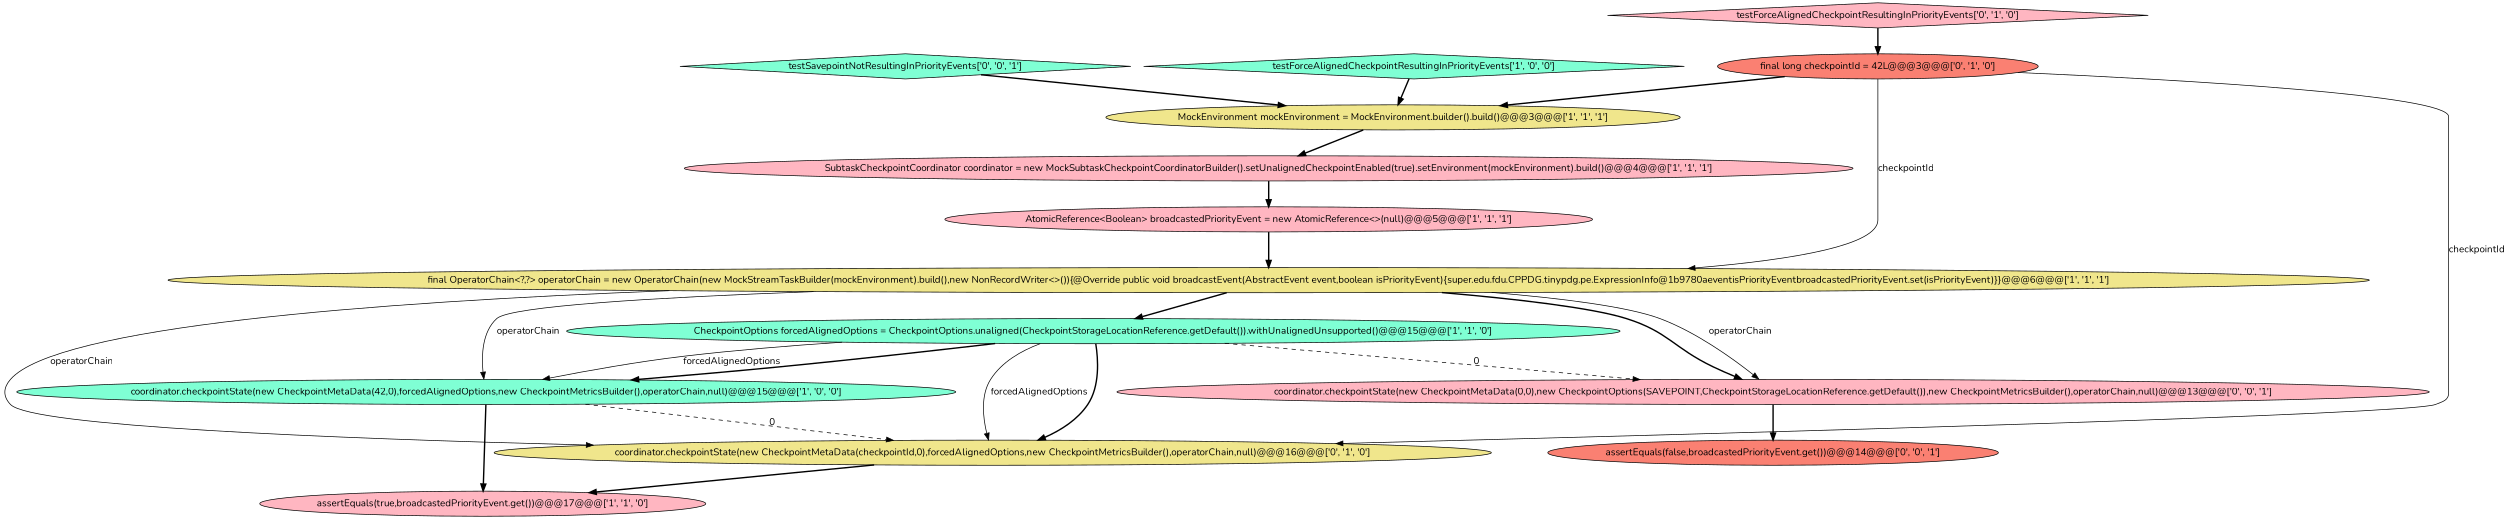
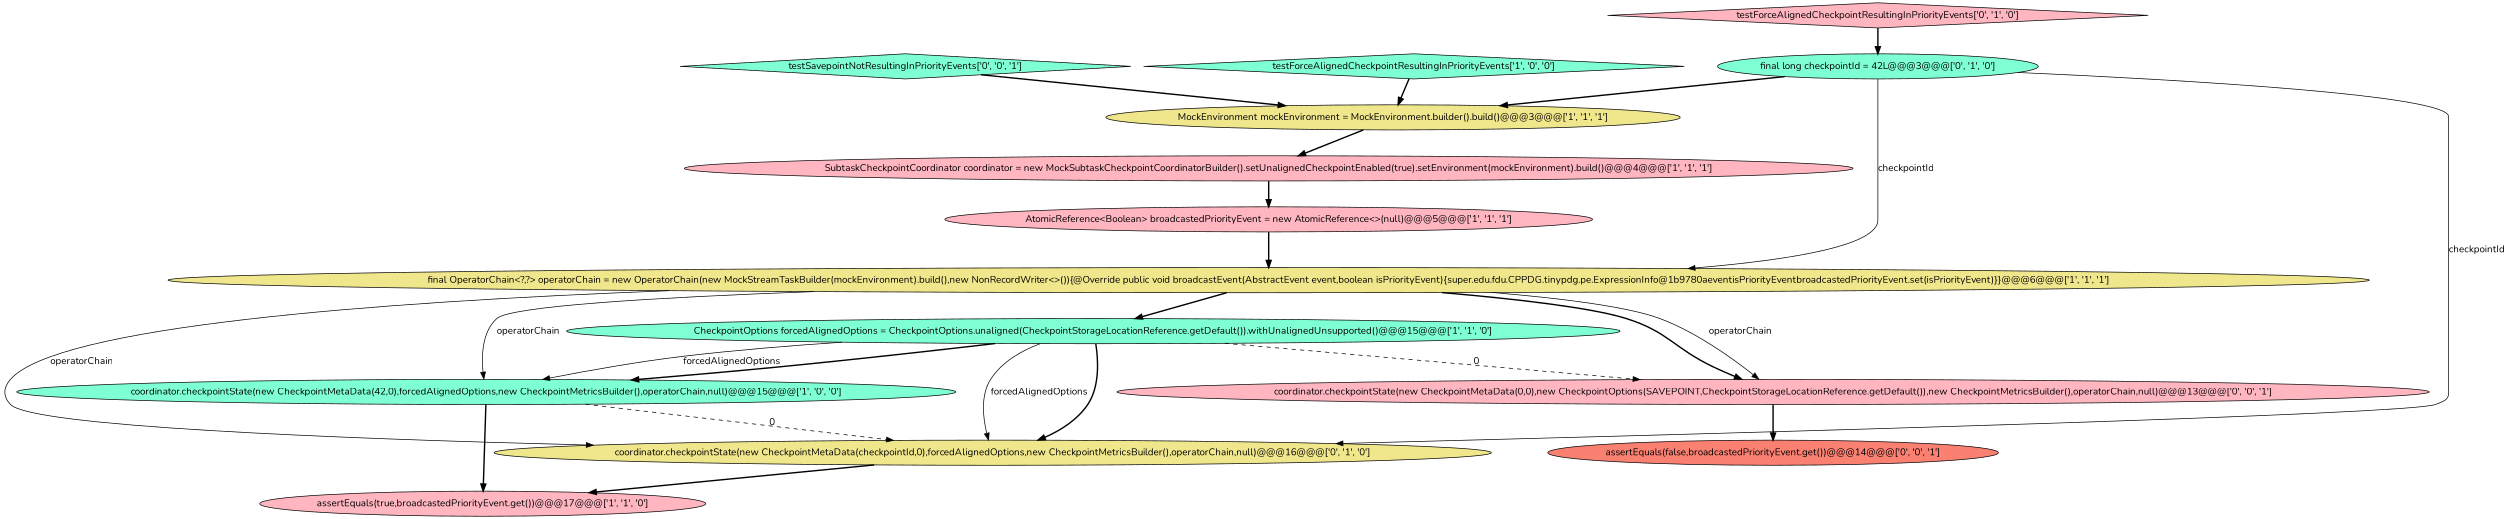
node "final long checkpointId = 42L@@@3@@@['0', '1', '0']": fillcolor salmon -> aquamarine
